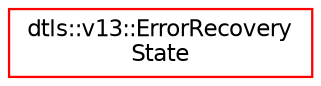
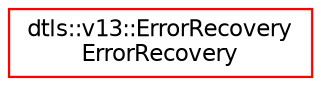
node "dtls::v13::ErrorRecovery State": label "dtls::v13::ErrorRecovery State" -> "dtls::v13::ErrorRecovery ErrorRecovery"
